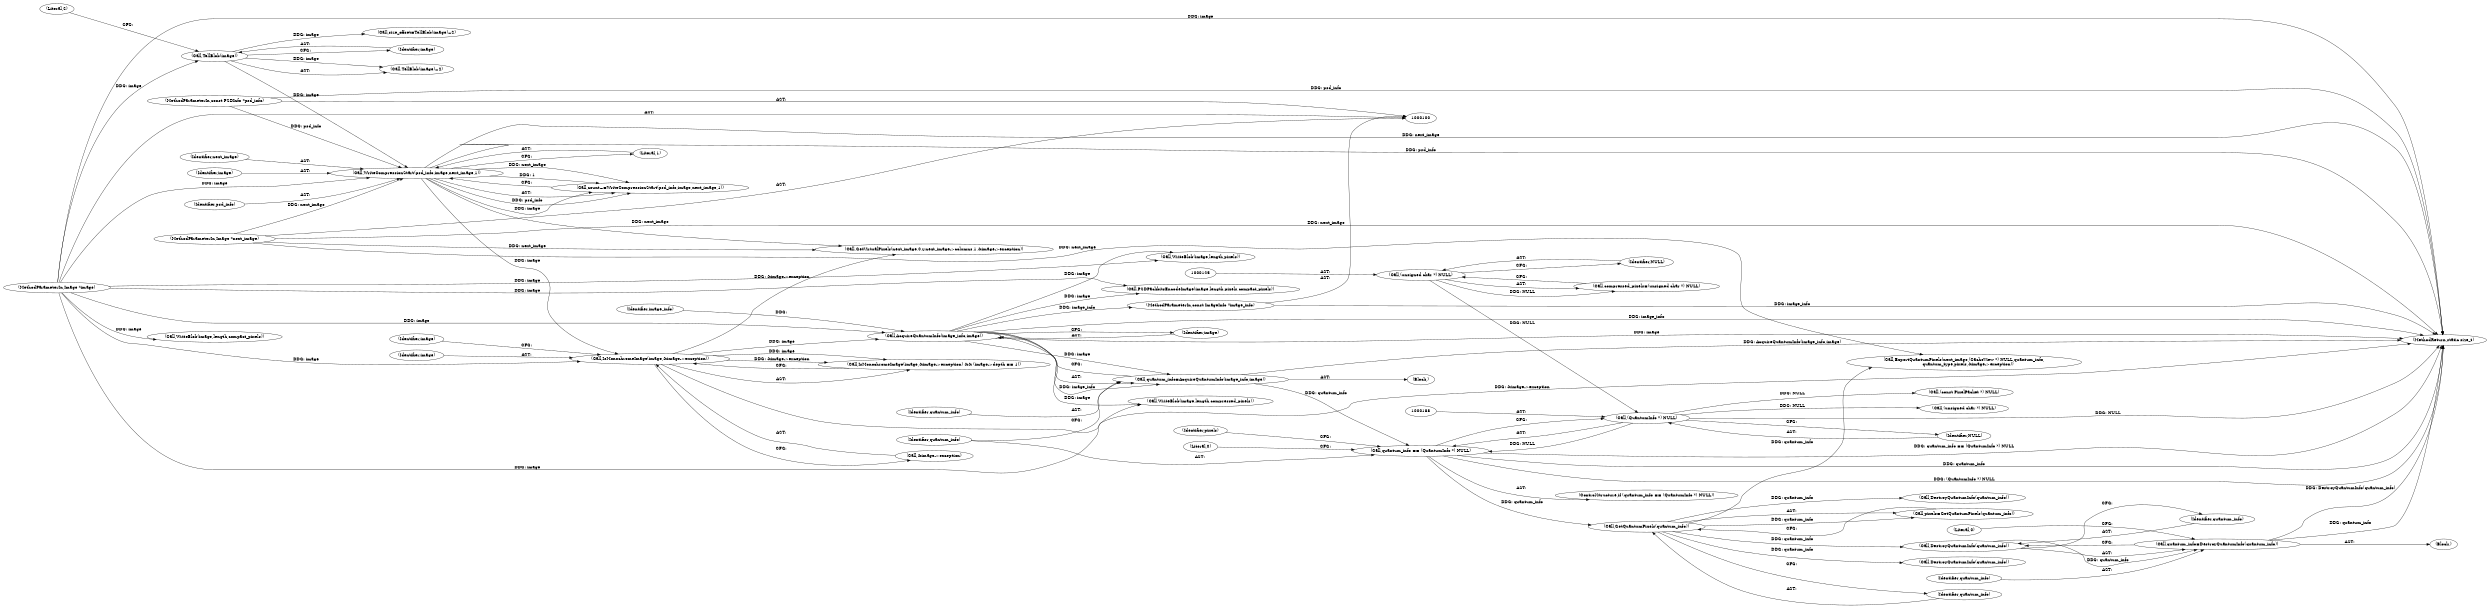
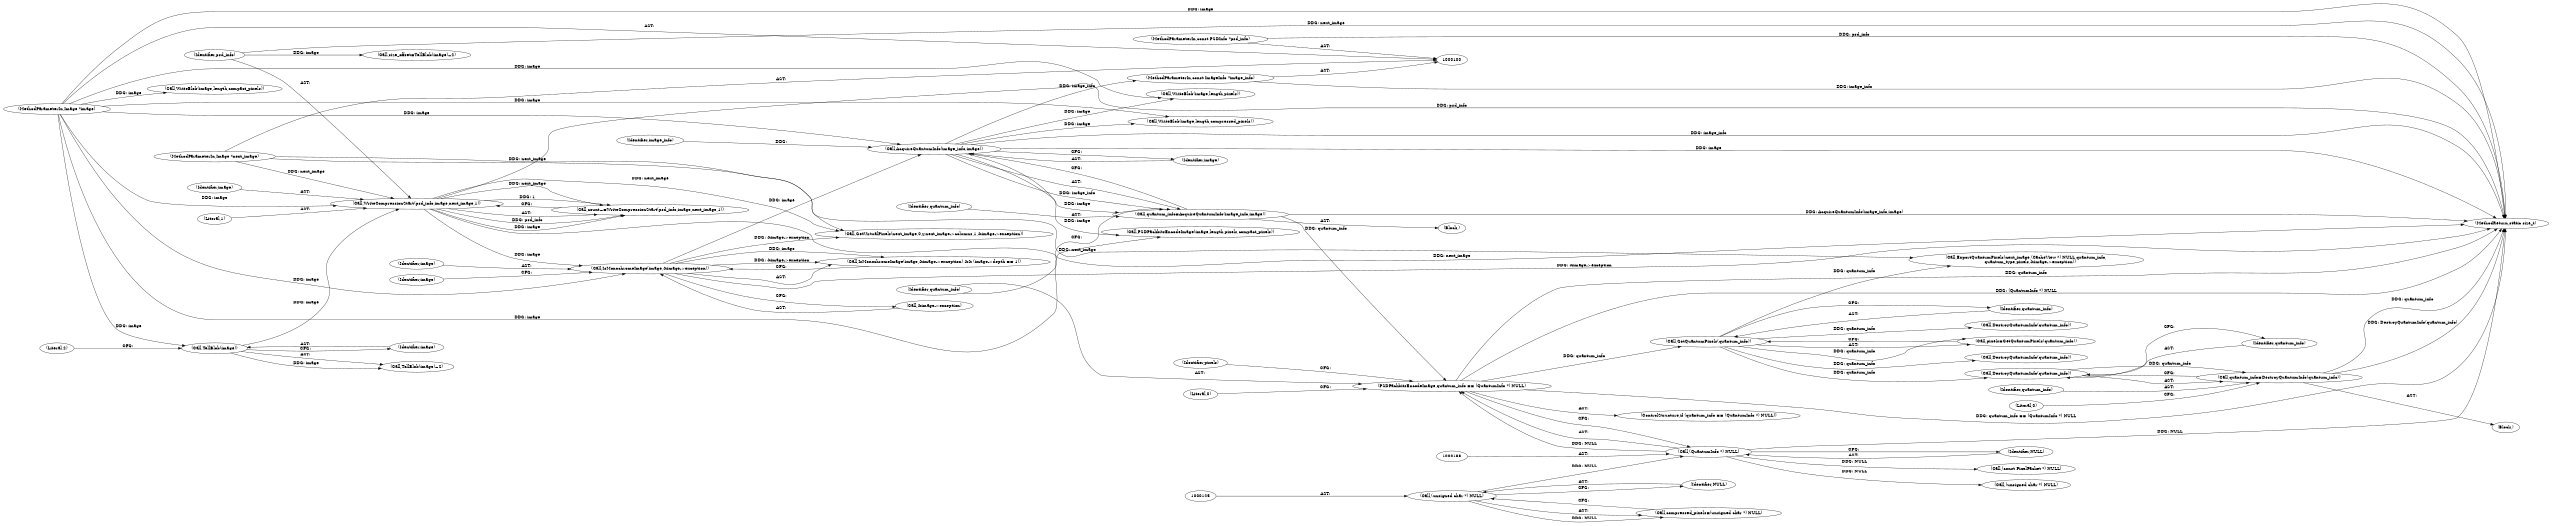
edge "(Call,TellBlob(image))" -> "(Call,size_offset=TellBlob(image)+2)": now "(Identifier,psd_info)" -> "(Call,size_offset=TellBlob(image)+2)"
edge "(MethodParameterIn,const PSDInfo *psd_info)" -> "(Call,WriteCompressionStart(psd_info,image,next_image,1))": removed, label "DDG: psd_info"
node "(Identifier,next_image)": removed
edge "(Call,WriteCompressionStart(psd_info,image,next_image,1))" -> "(Literal,1)": removed, label "CFG:"
edge "(MethodParameterIn,Image *next_image)" -> "(MethodReturn,static size_t)": now "(Identifier,psd_info)" -> "(MethodReturn,static size_t)"
node "(Call,quantum_info == (QuantumInfo *) NULL)": label "(Call,quantum_info == (QuantumInfo *) NULL)" -> "(PSDPackbitsEncodeImage,quantum_info == (QuantumInfo *) NULL)"
